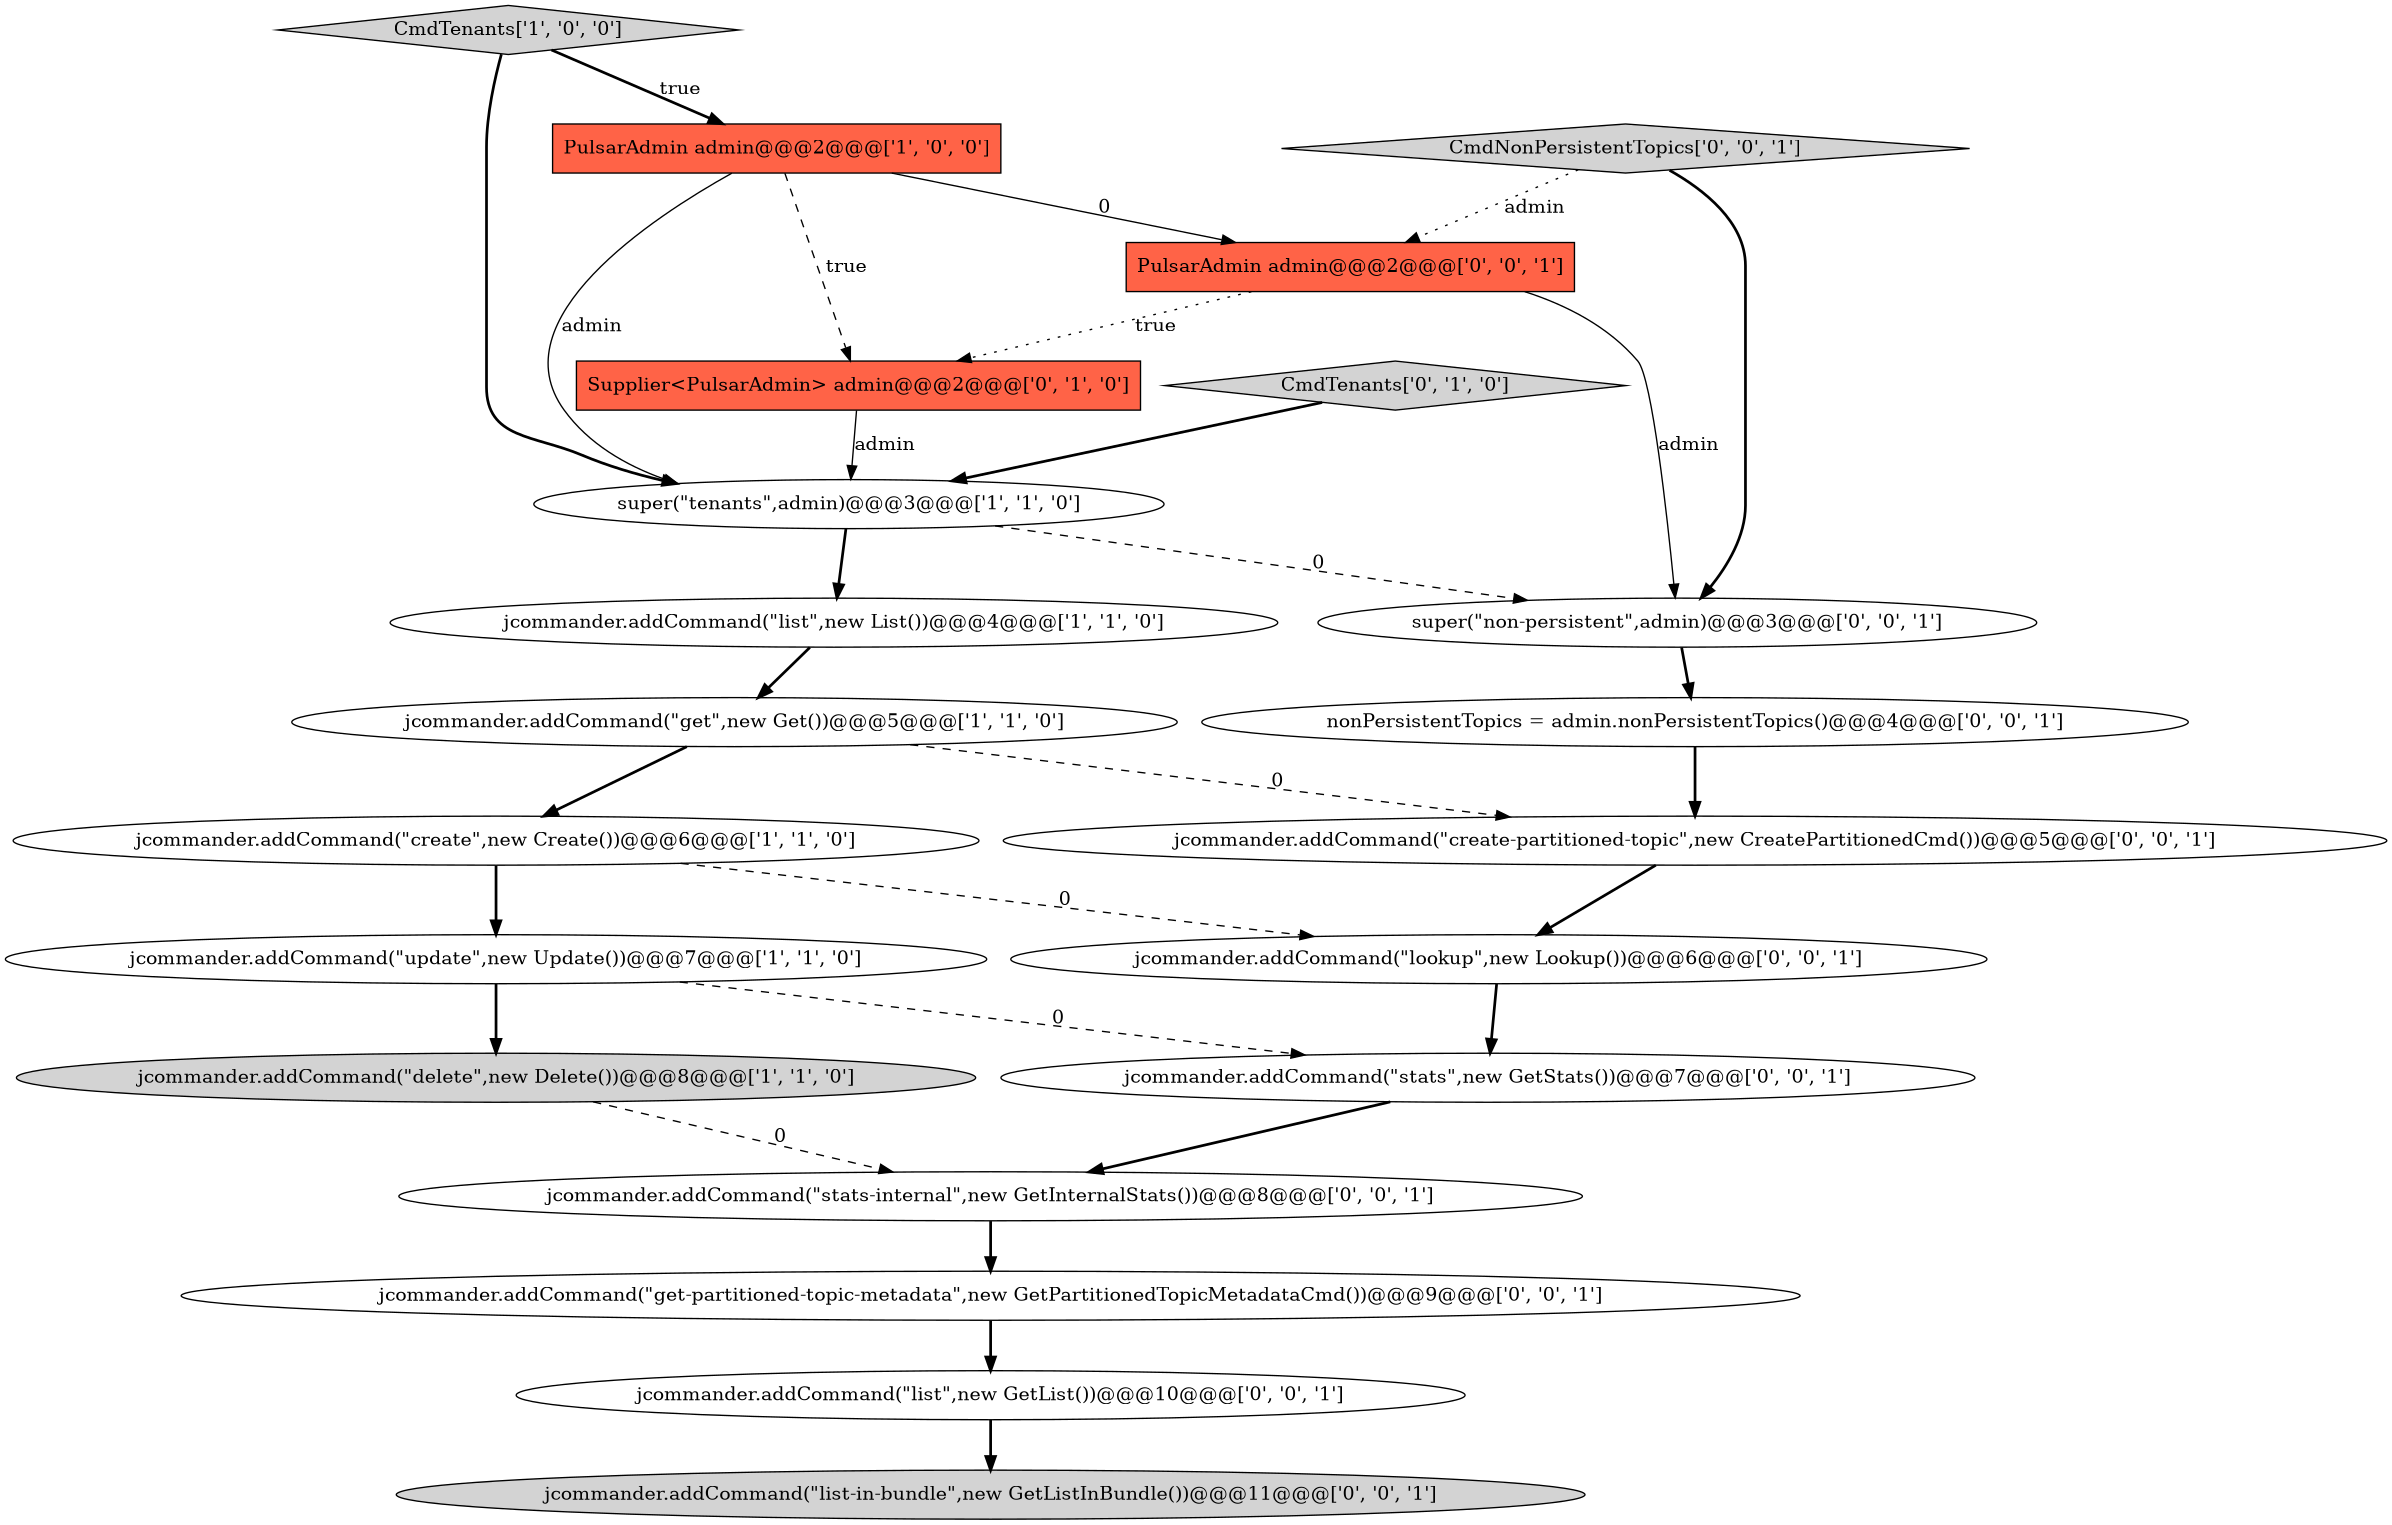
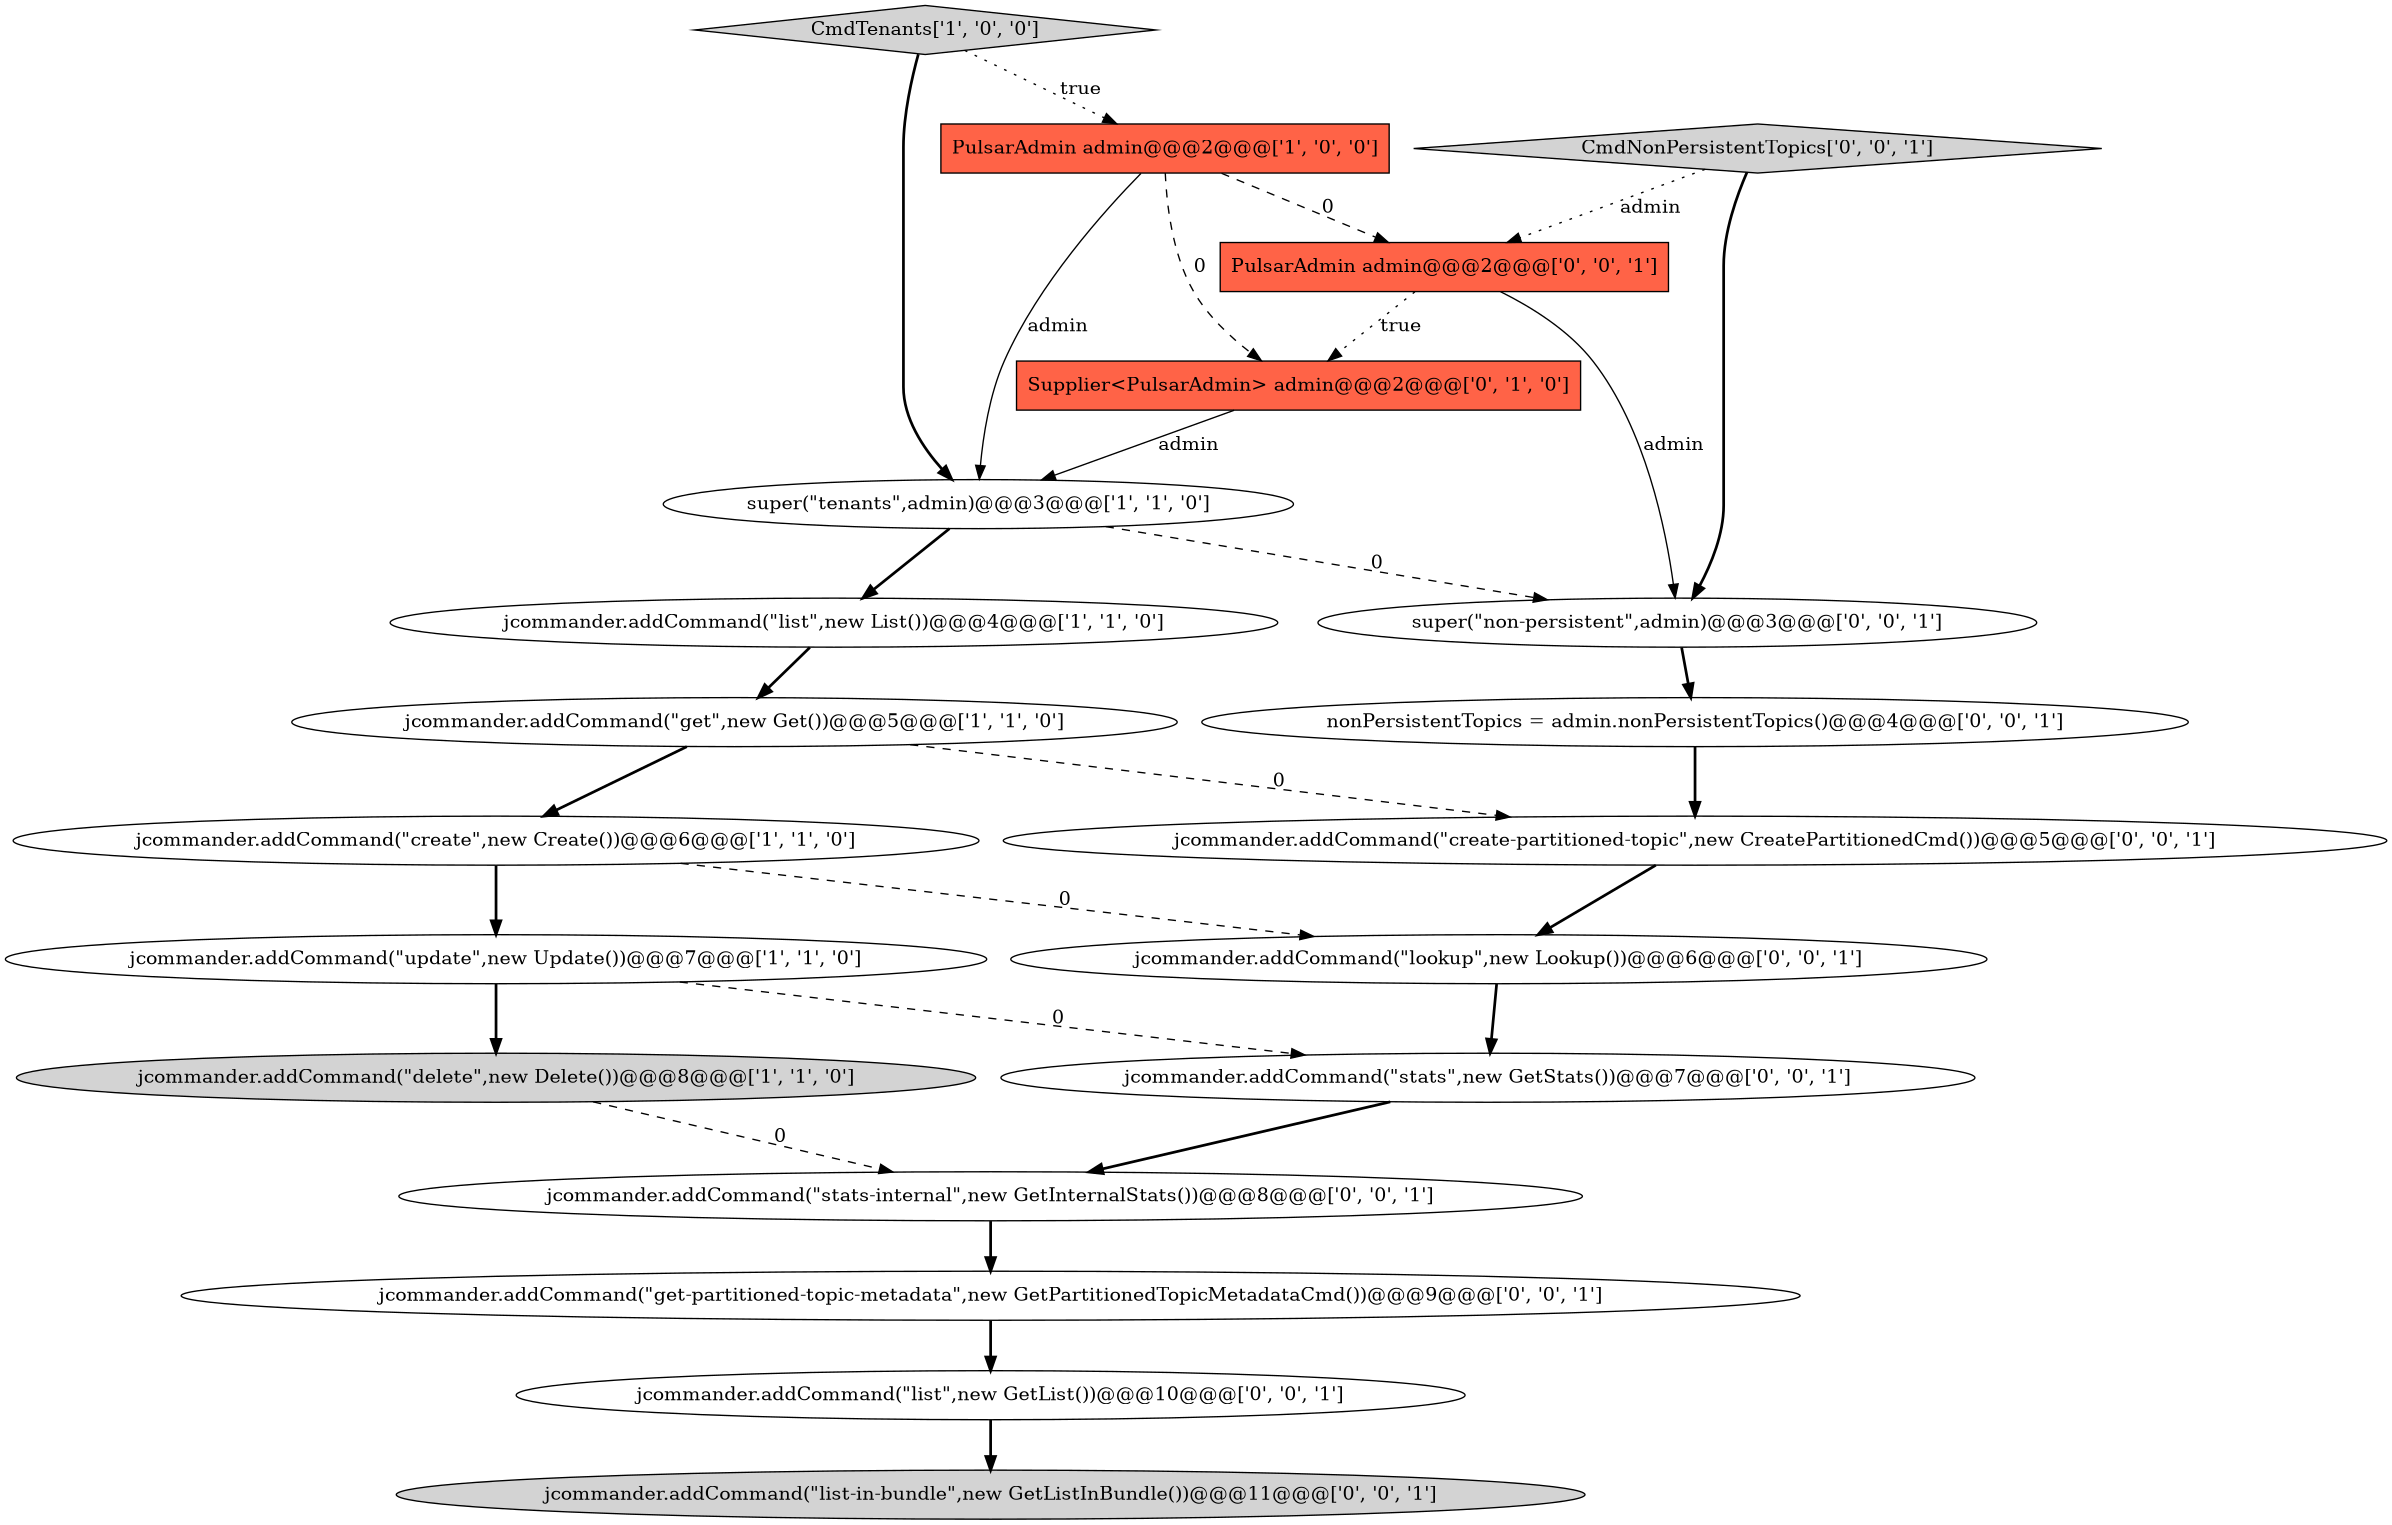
edge "CmdTenants['1', '0', '0']" -> "PulsarAdmin admin@@@2@@@['1', '0', '0']": style bold -> dotted
edge "PulsarAdmin admin@@@2@@@['1', '0', '0']" -> "PulsarAdmin admin@@@2@@@['0', '0', '1']": style solid -> dashed
edge "PulsarAdmin admin@@@2@@@['1', '0', '0']" -> "Supplier<PulsarAdmin> admin@@@2@@@['0', '1', '0']": label "true" -> "0"
node "CmdTenants['0', '1', '0']": removed
